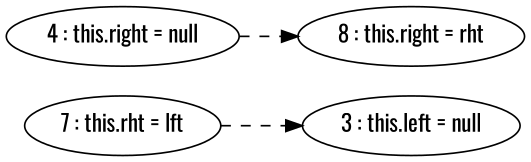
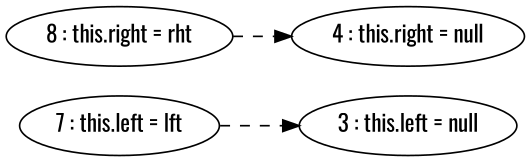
edge "4 : this.right = null" -> "8 : this.right = rht": reversed
node "7 : this.rht = lft": label "7 : this.rht = lft" -> "7 : this.left = lft"
